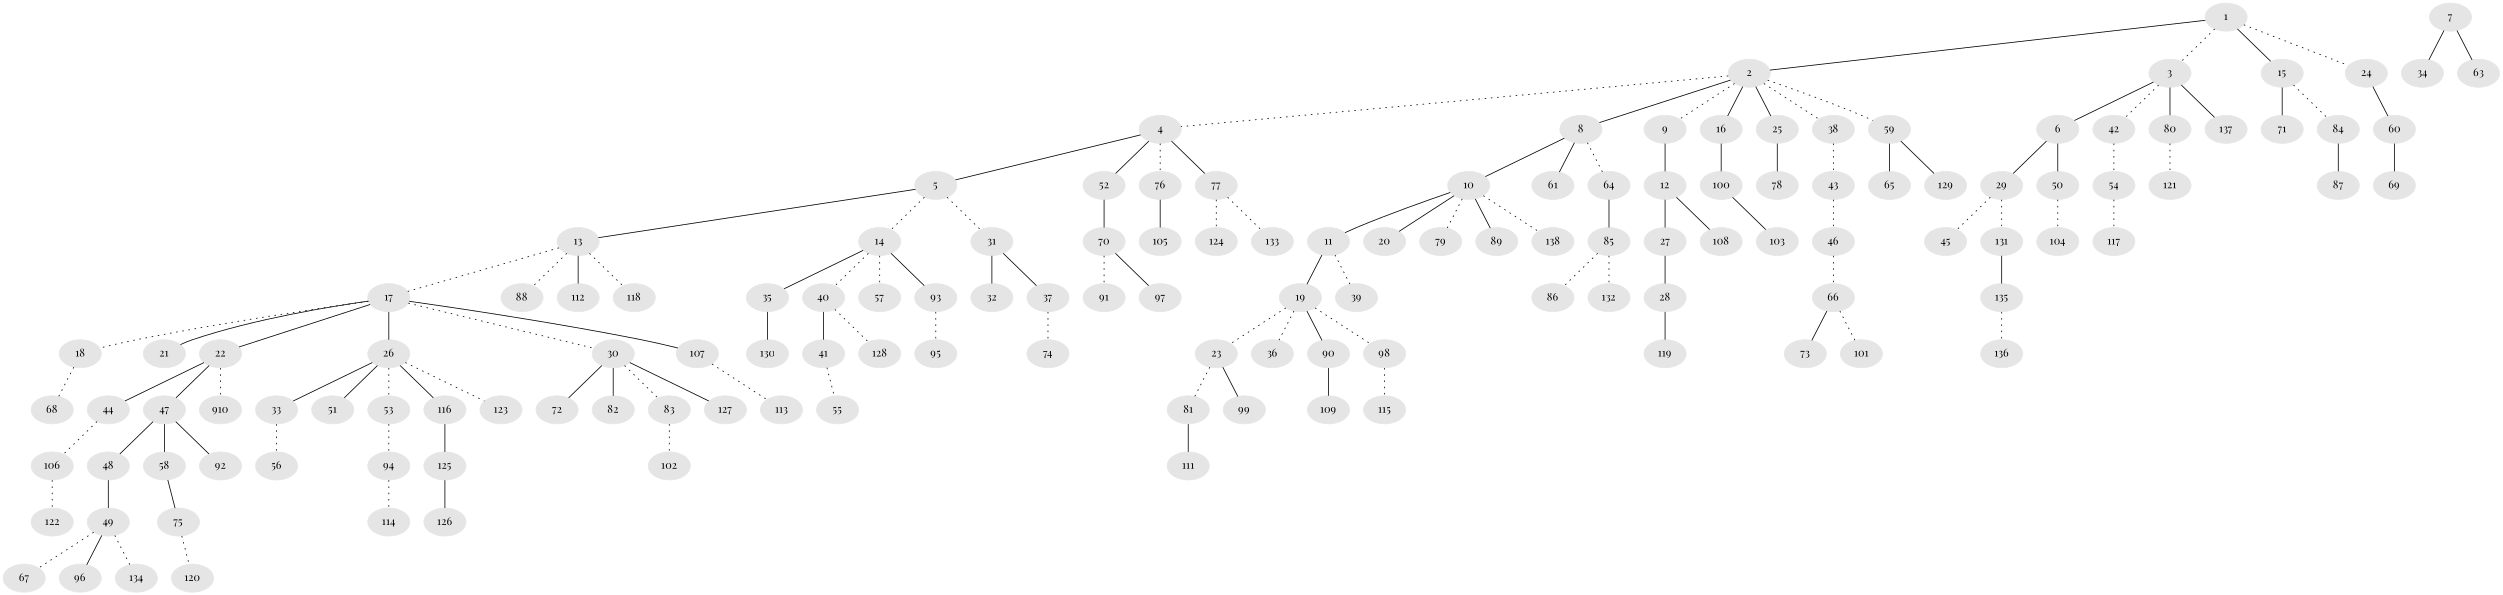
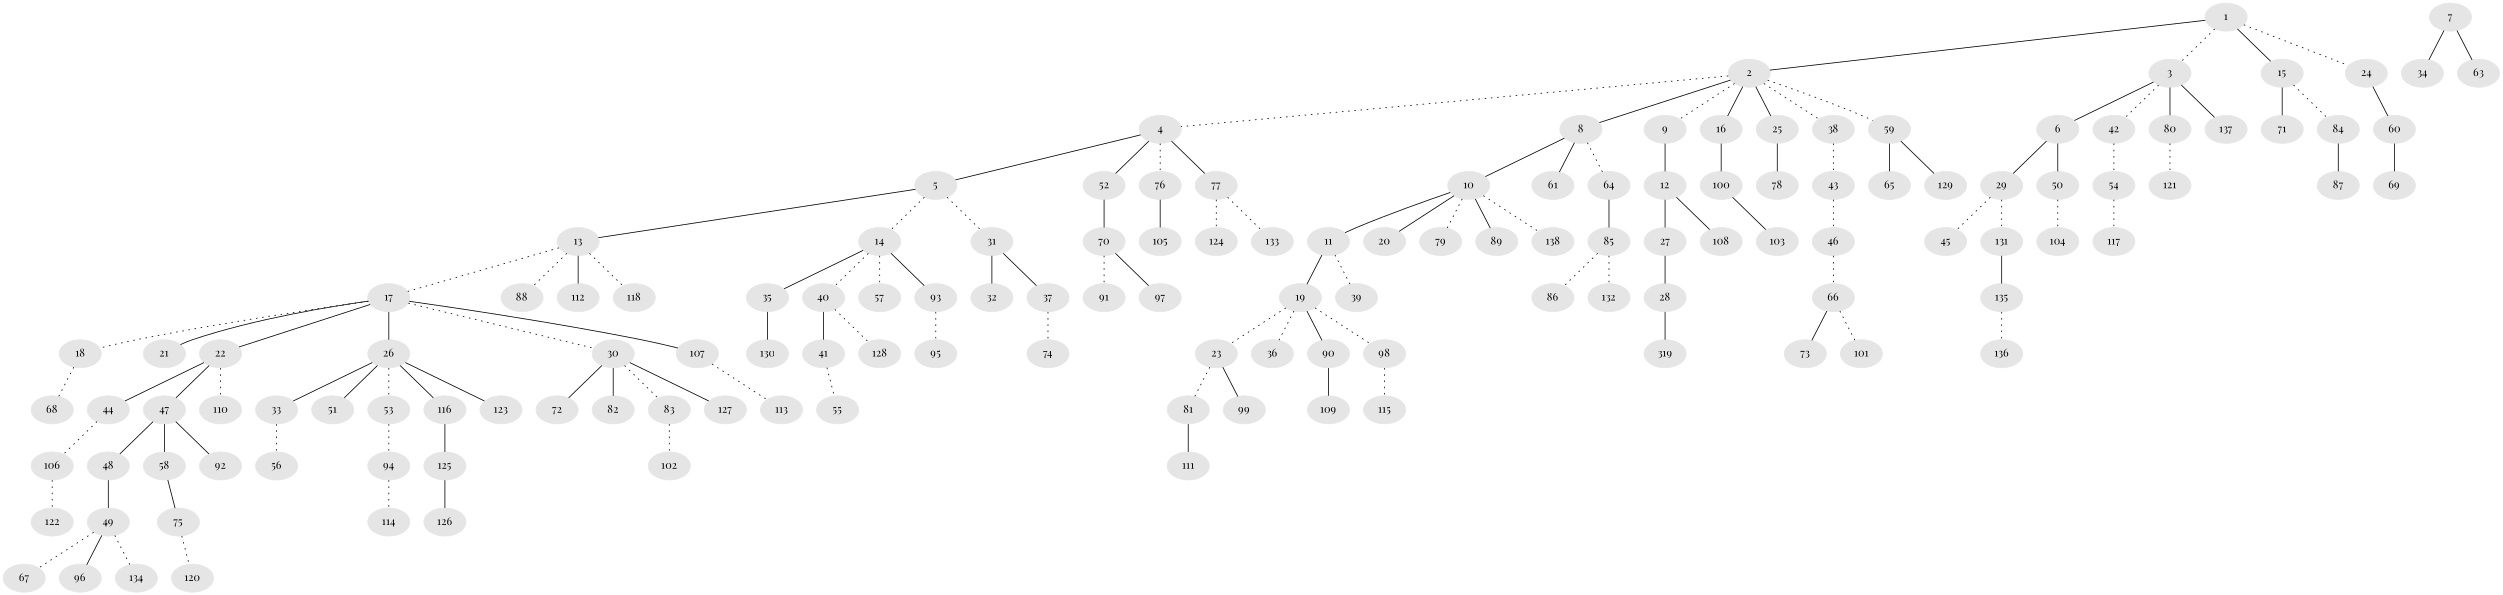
node "119": label "119" -> "319"
edge "26" -- "123": style dotted -> solid
node "910": label "910" -> "110"
